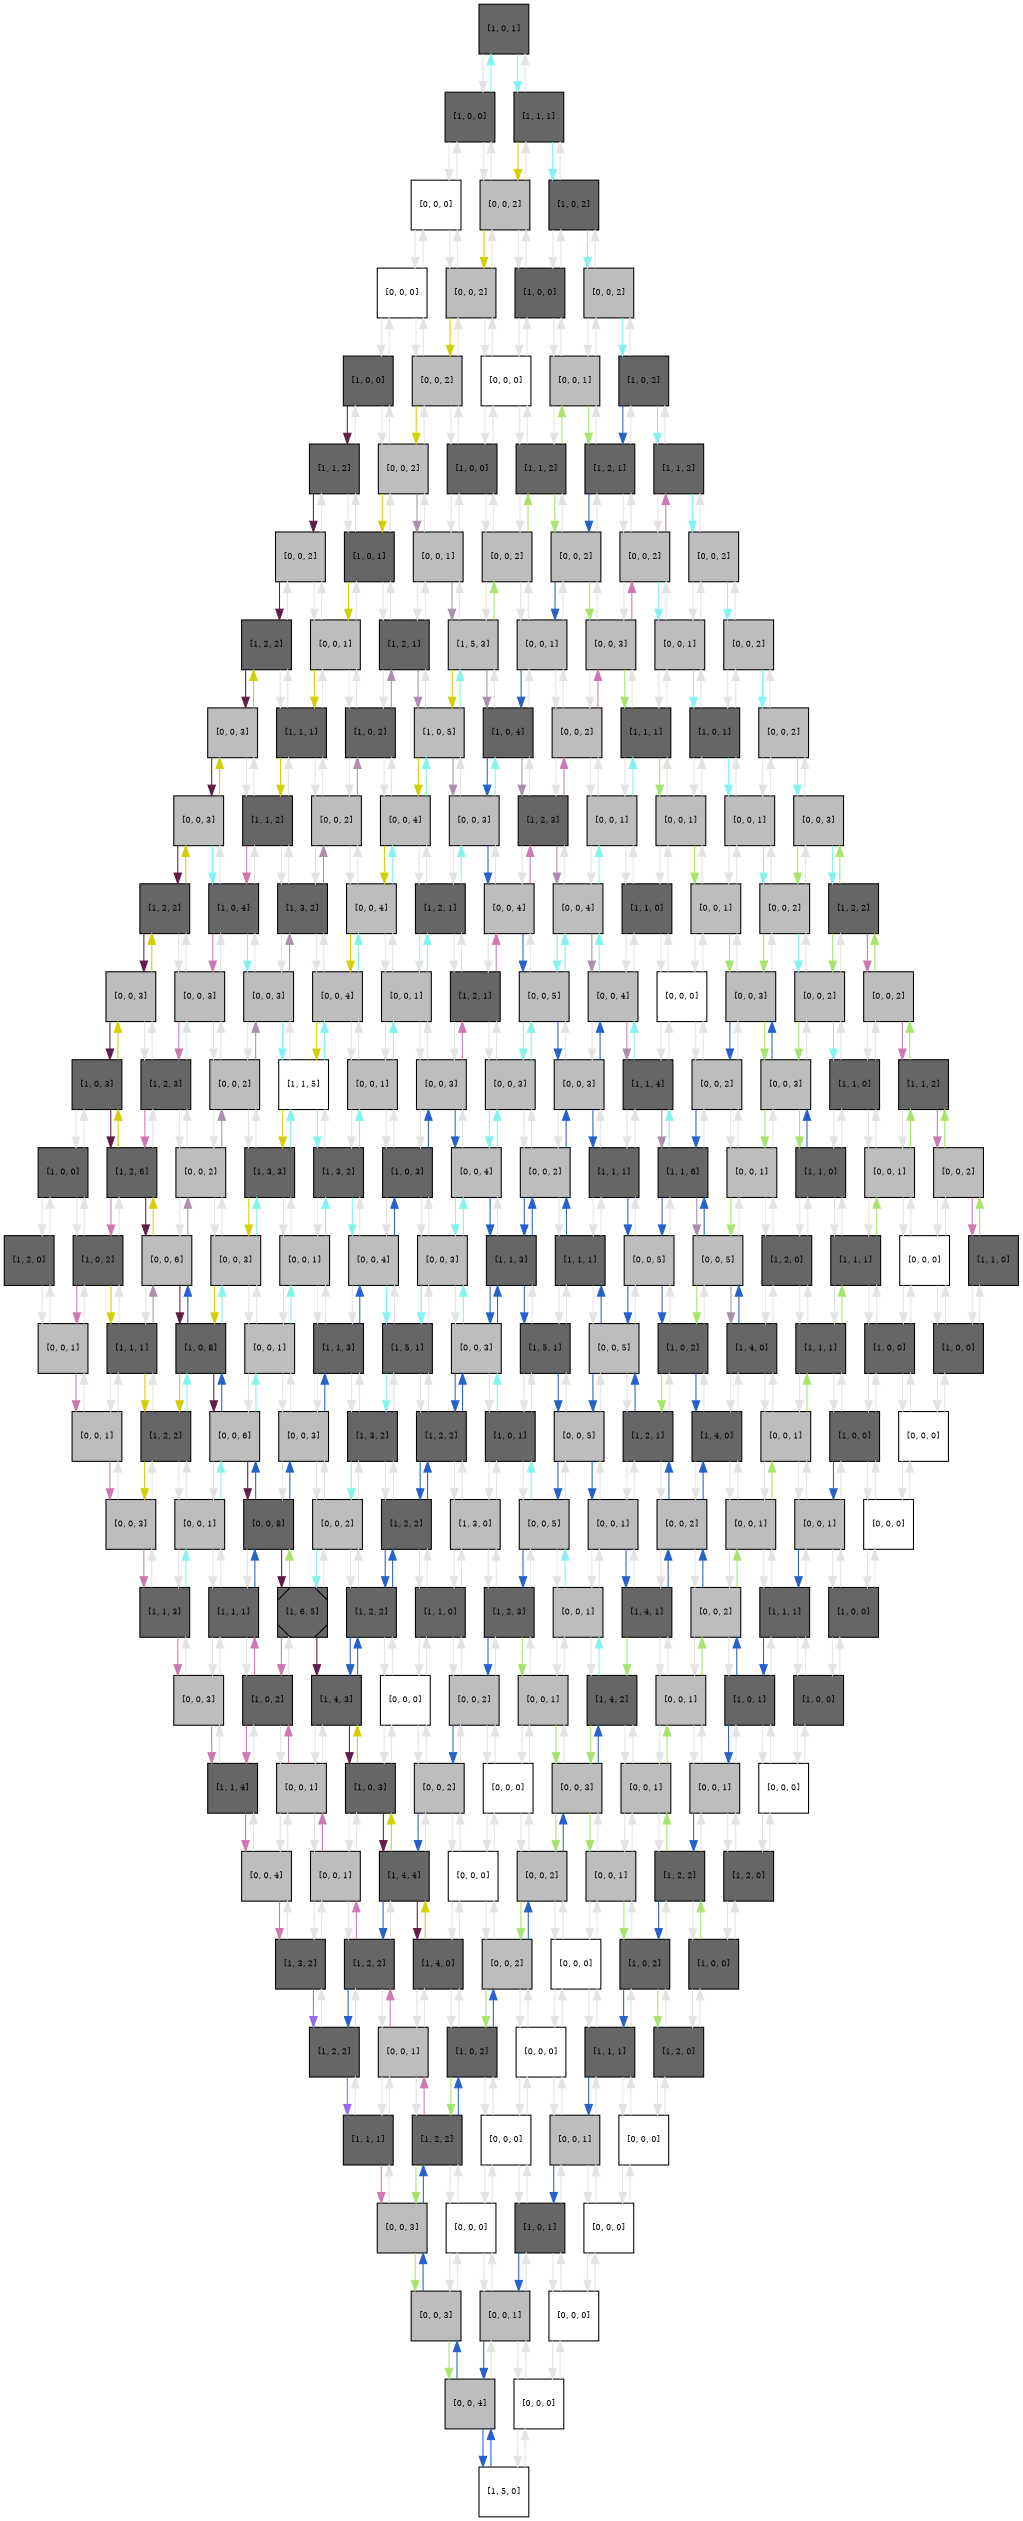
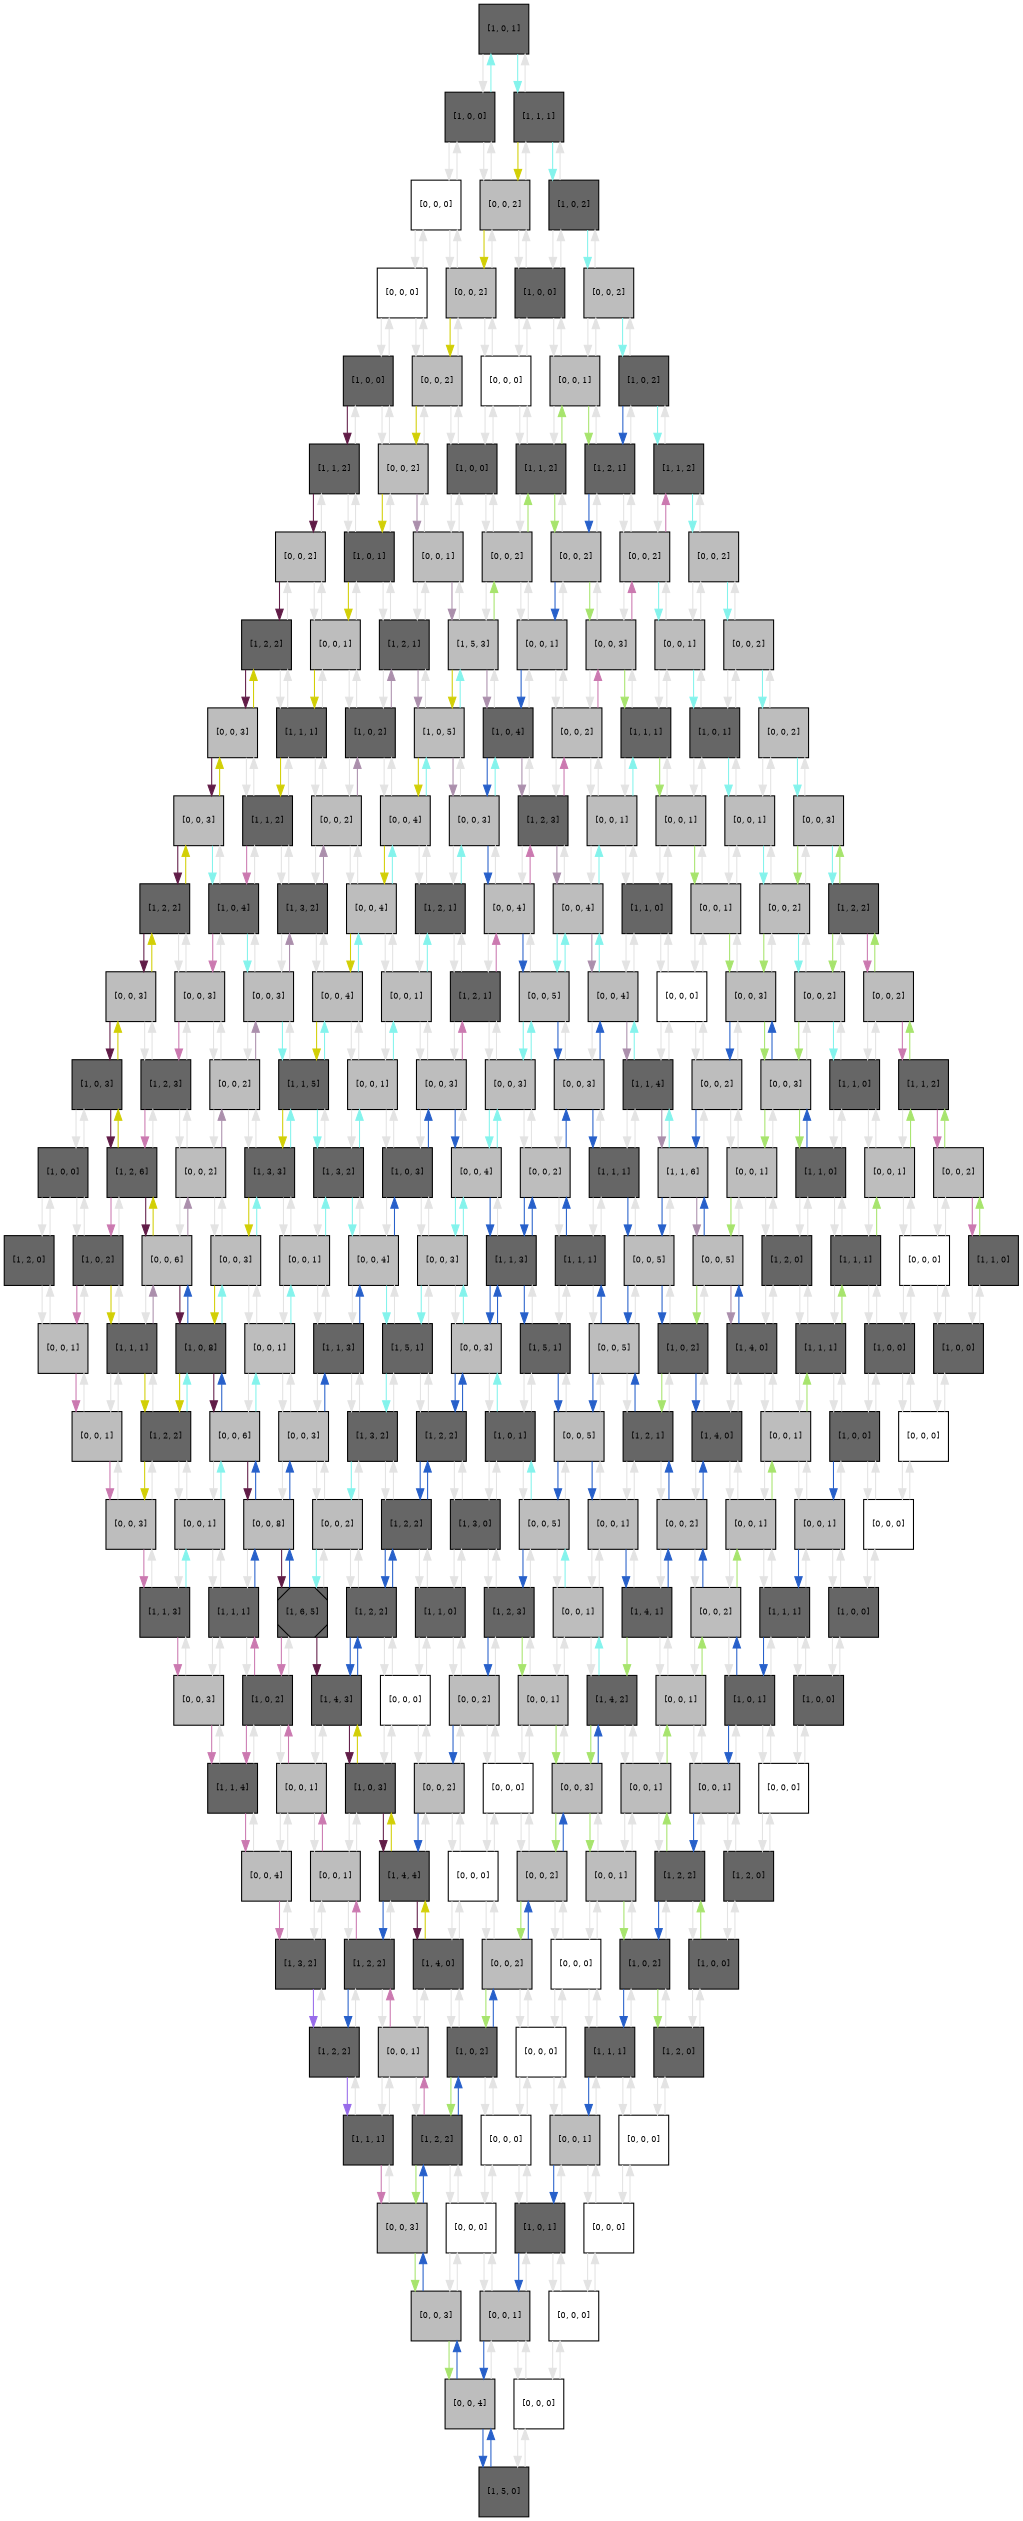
node "[1, 1, 5]": fillcolor #ffffff -> #666666
node "[1, 1, 6]": fillcolor #666666 -> #bdbdbd
node "[0, 0, 8]": fillcolor #666666 -> #bdbdbd
node "[1, 3, 0]": fillcolor #bdbdbd -> #666666
edge "[1, 6, 5]" -> "[0, 0, 8]": color #a7e46d -> #2760ca
node "[1, 5, 0]": fillcolor #ffffff -> #666666
